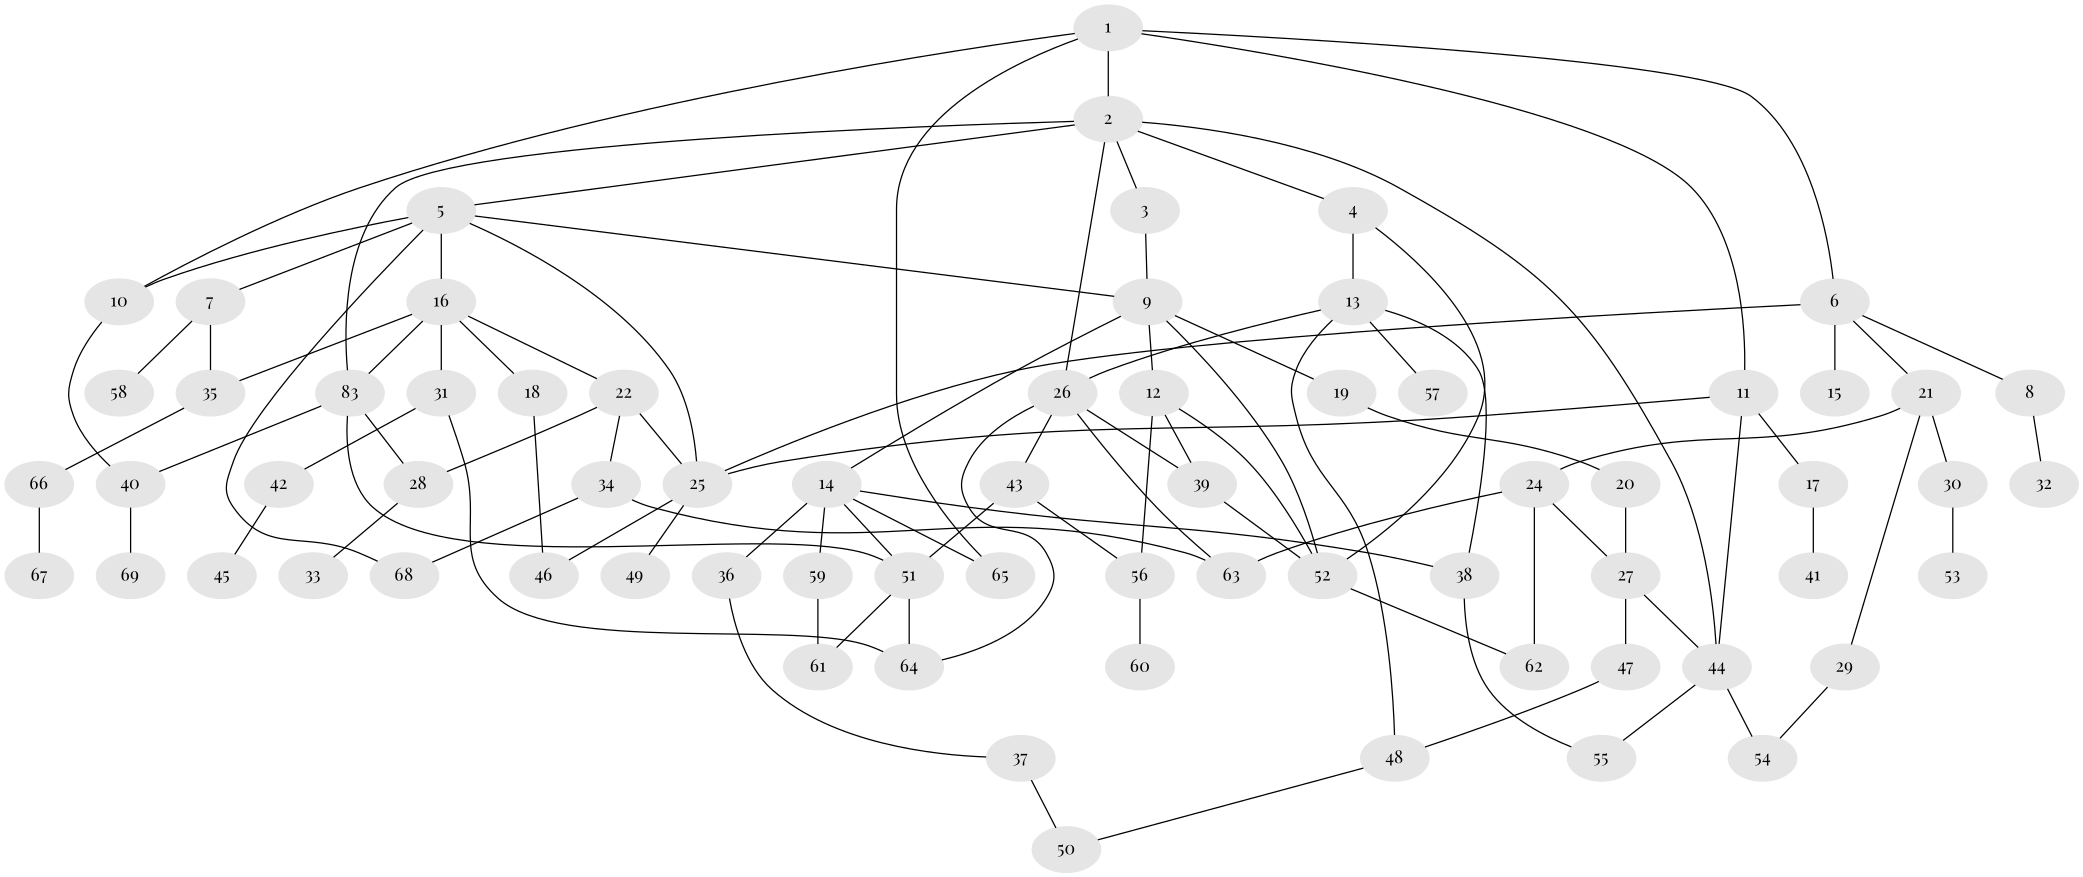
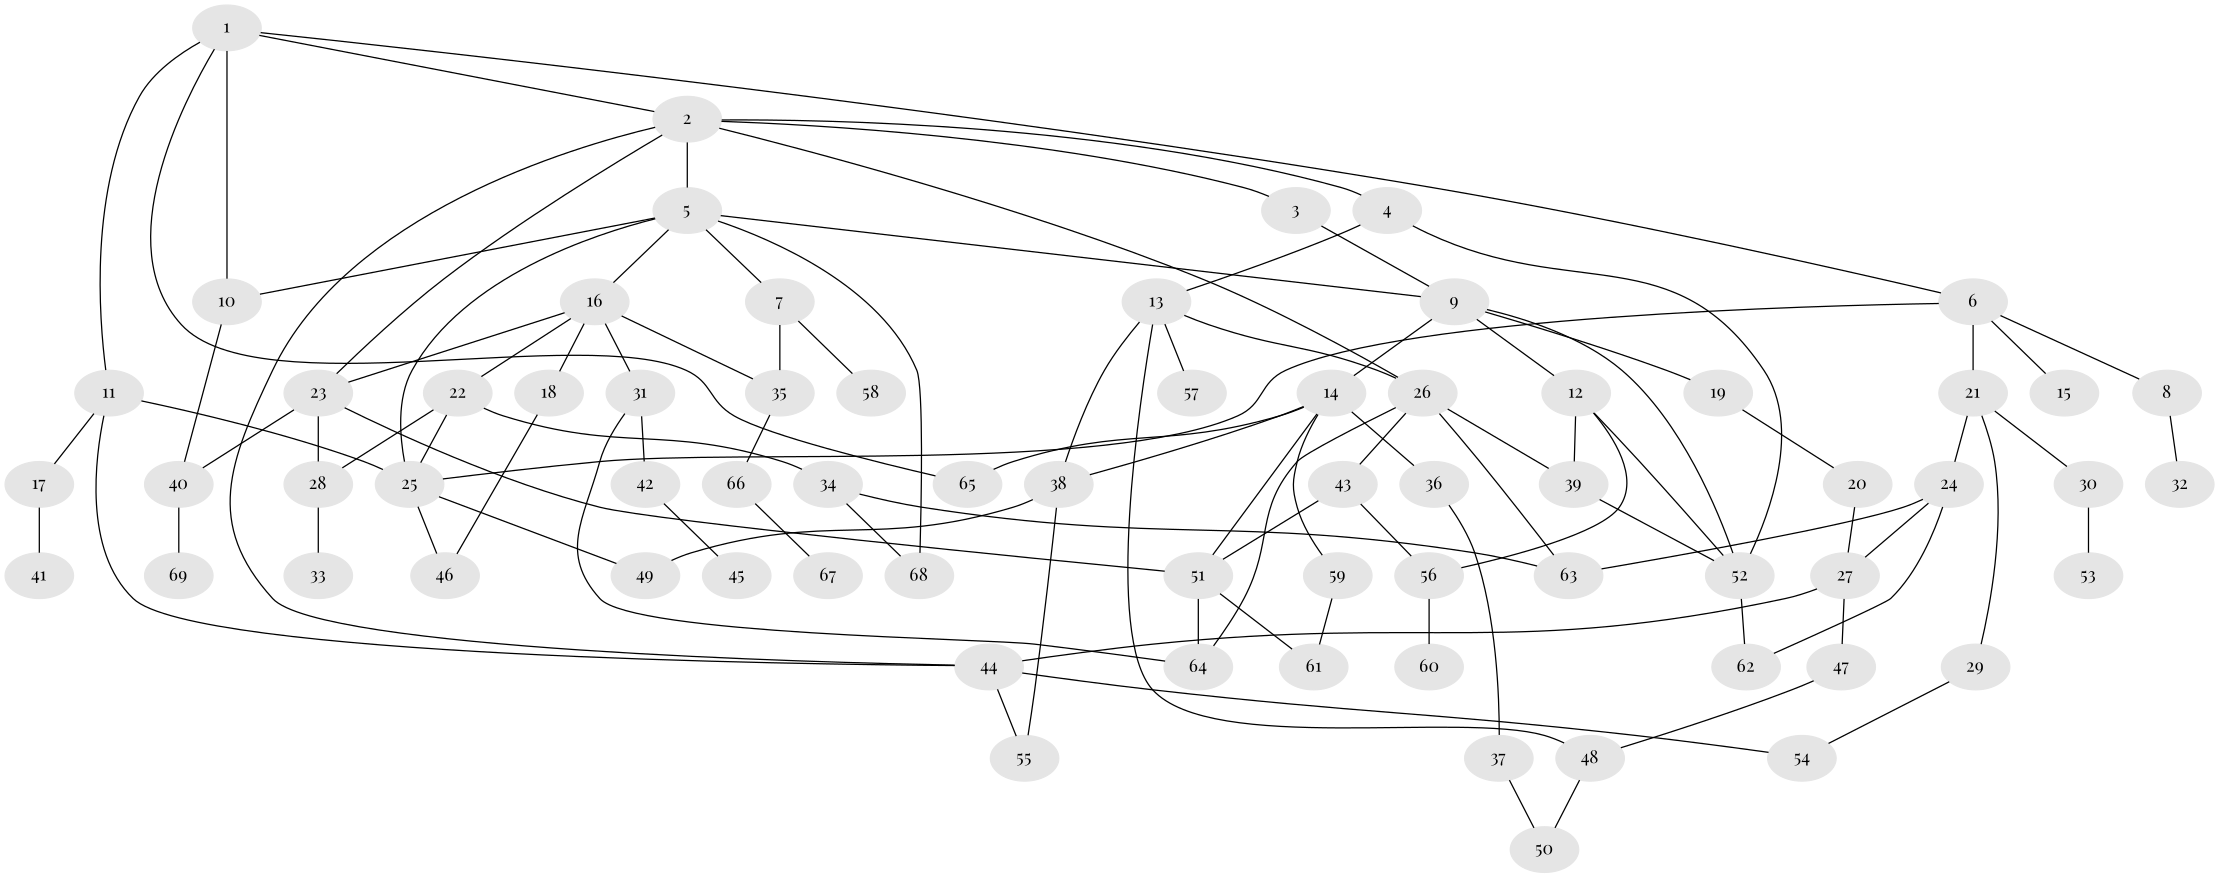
node "83": label "83" -> "23"
edge "38" -- "49": added
